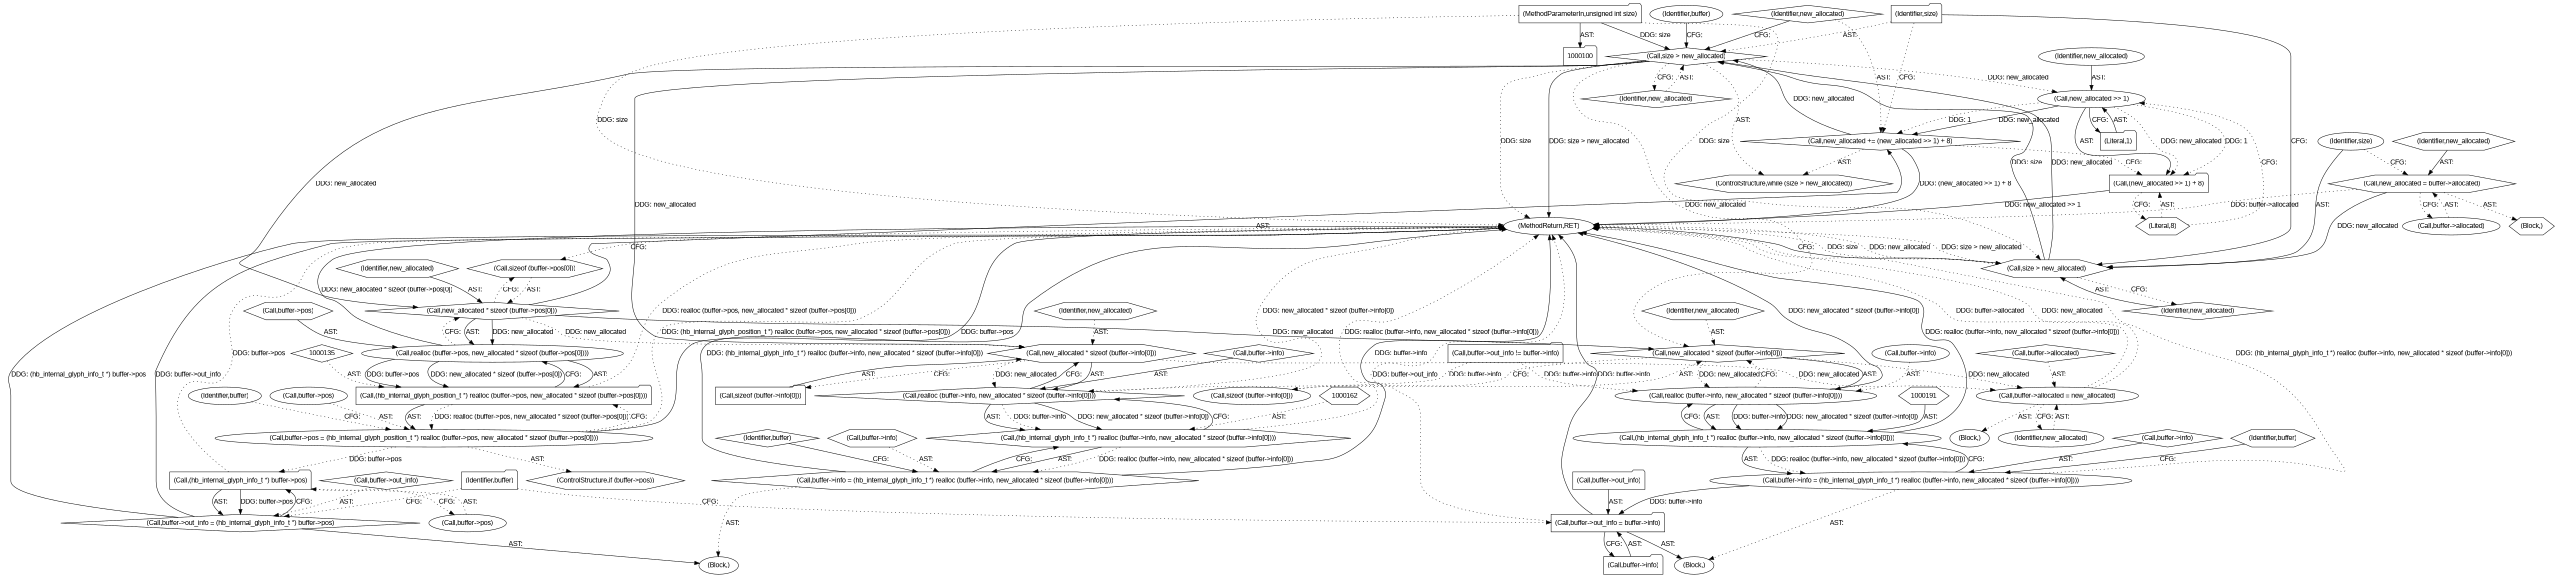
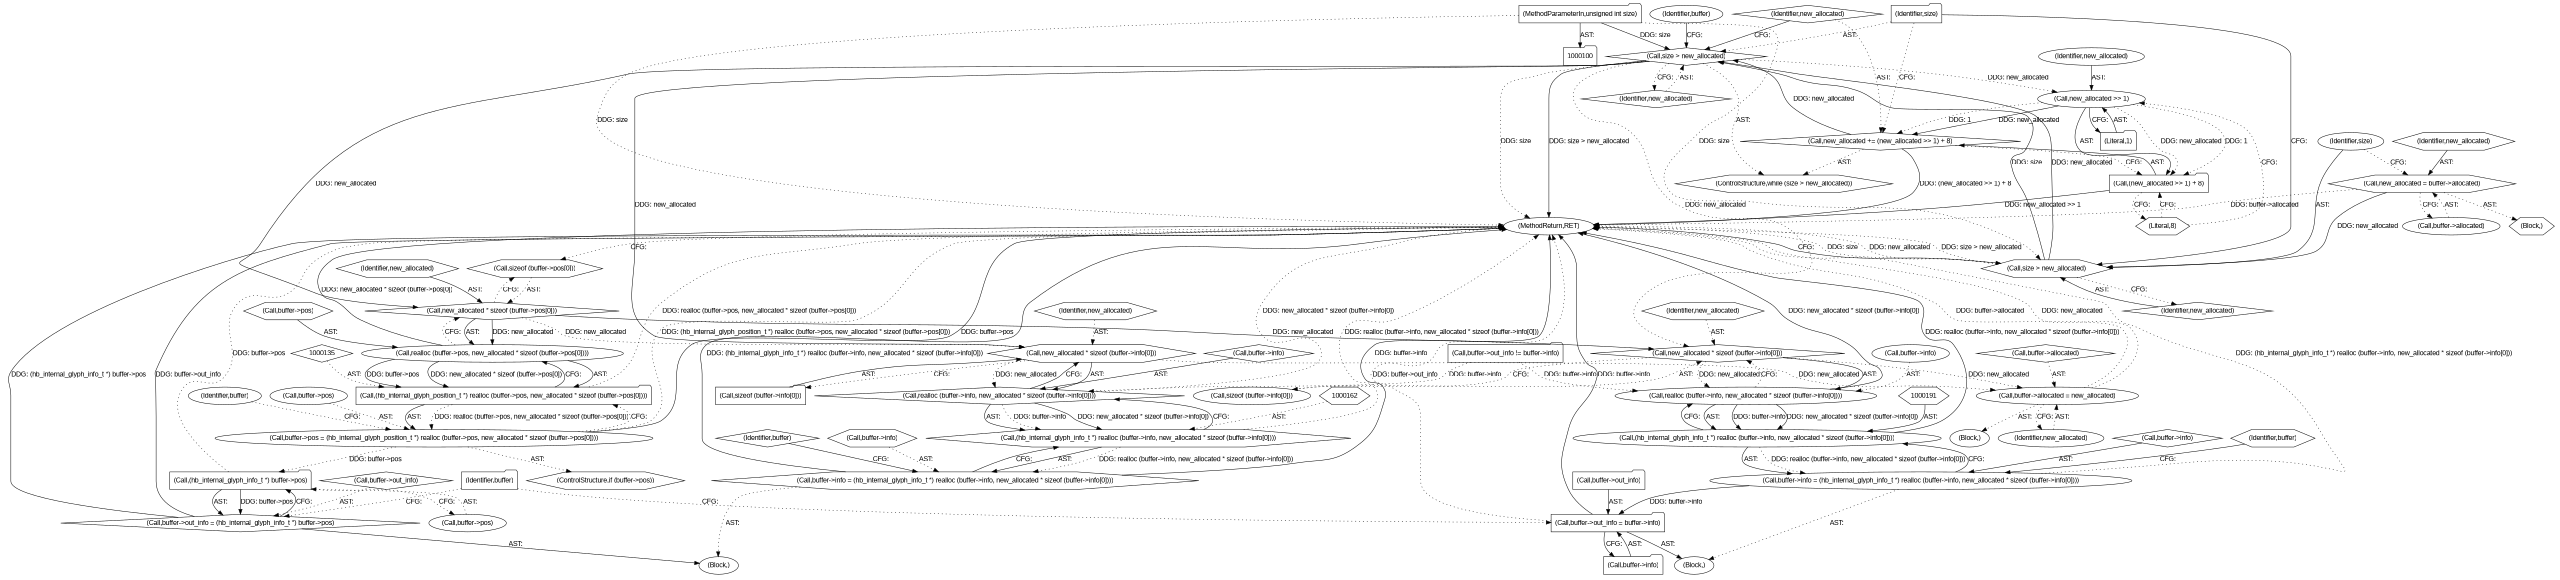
edge "(Literal,8)" -> "(Call,(new_allocated >> 1) + 8)": label "AST: " -> "CFG: "
edge "(Call,new_allocated * sizeof (buffer->pos[0]))" -> "(Call,new_allocated += (new_allocated >> 1) + 8)": now "(Call,(new_allocated >> 1) + 8)" -> "(Call,new_allocated += (new_allocated >> 1) + 8)"
